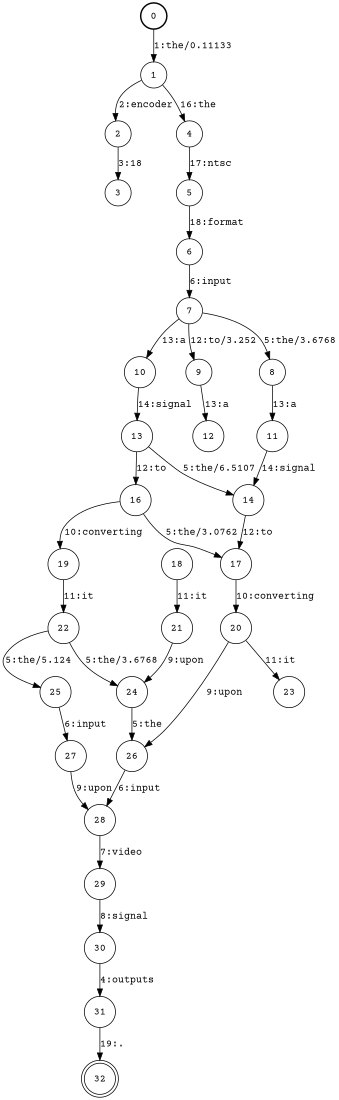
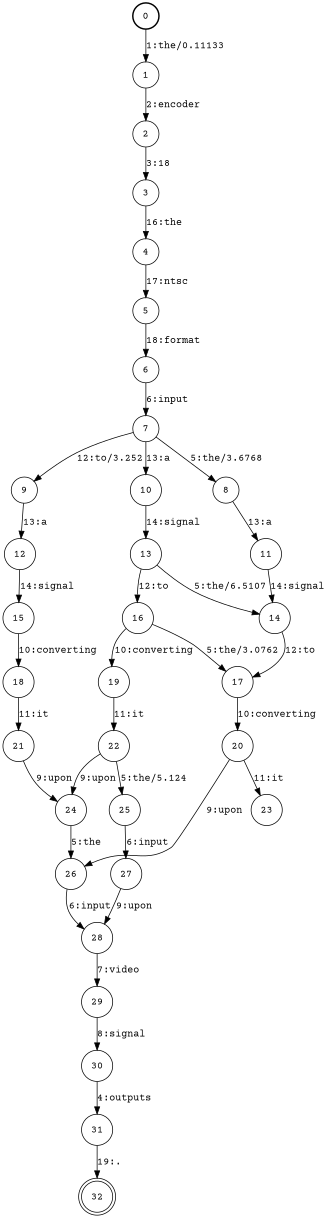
edge "1" -> "4": now "3" -> "4"
node "15": added
edge "22" -> "24": label "5:the/3.6768" -> "9:upon"
